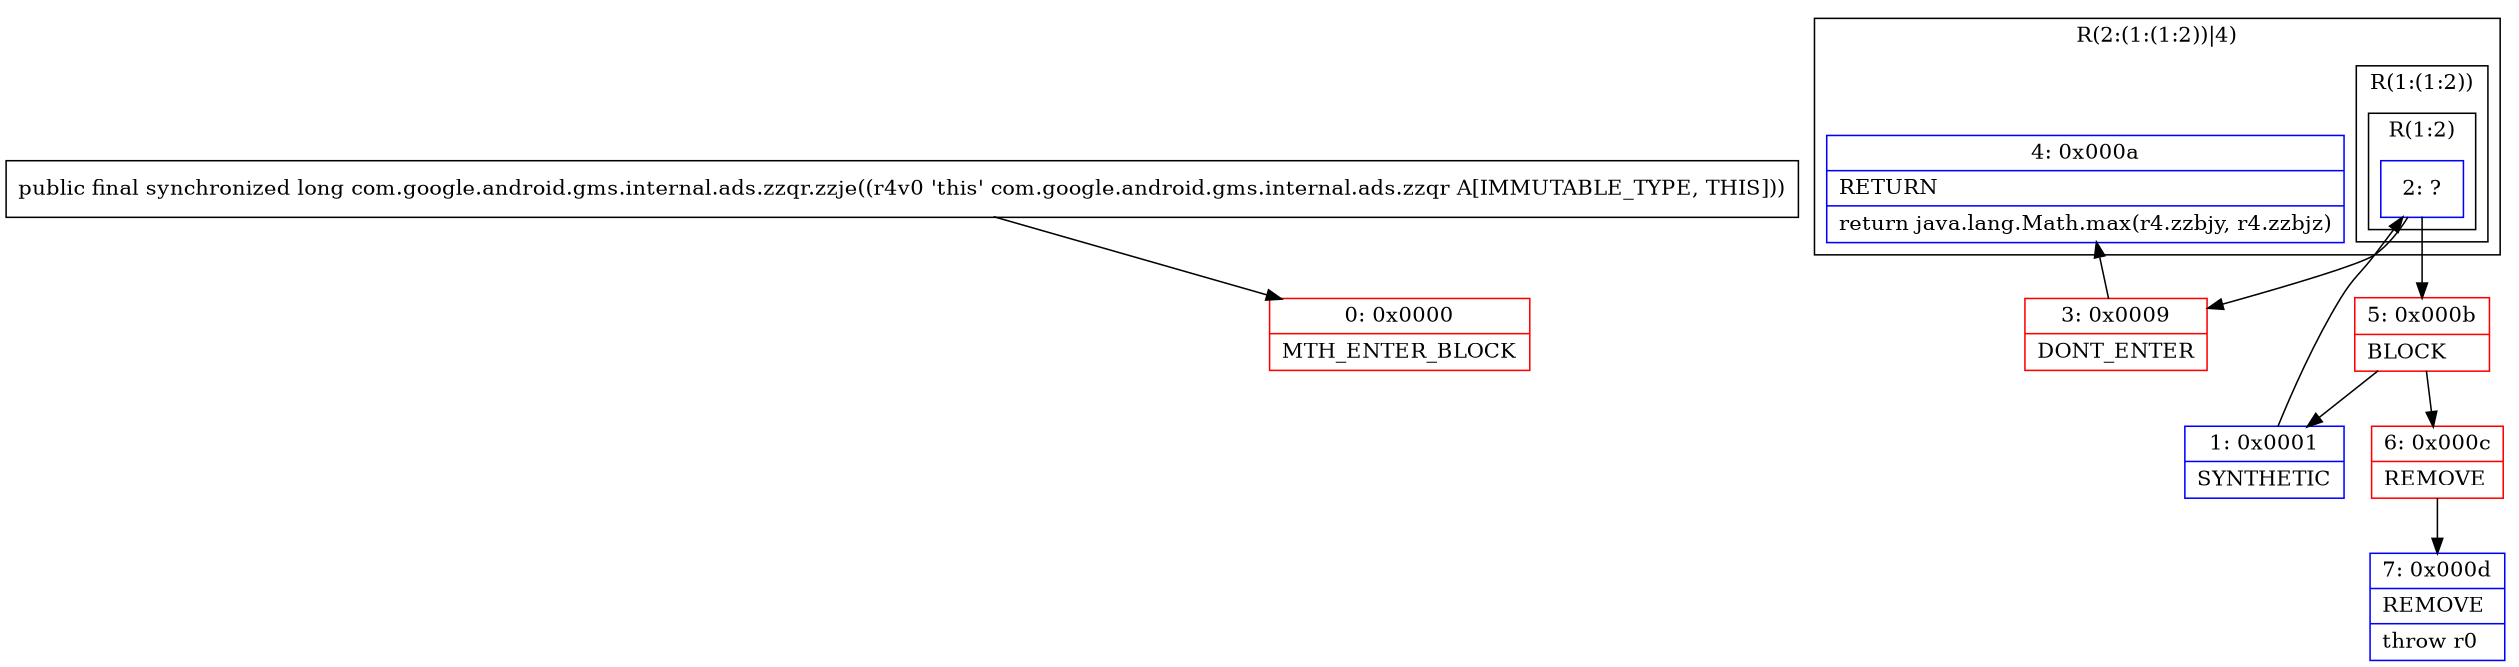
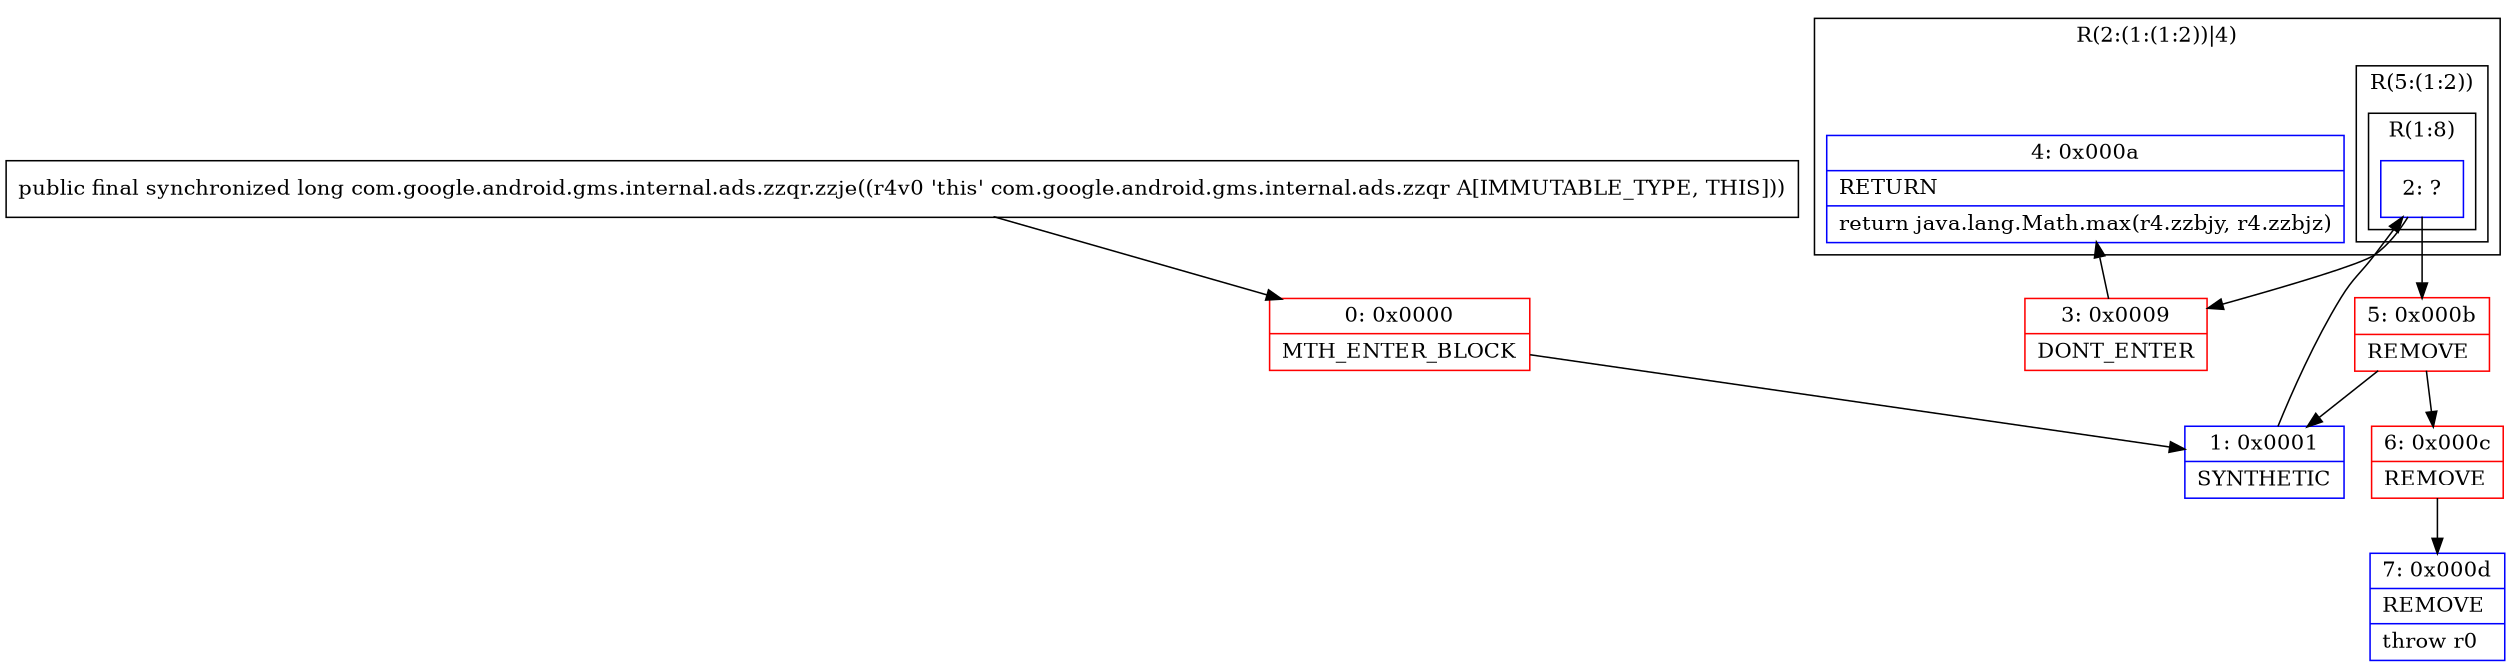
cluster "R(1:(1:2))": label "R(1:(1:2))" -> "R(5:(1:2))"
cluster "R(1:2)": label "R(1:2)" -> "R(1:8)"
node "5: 0x000b": text "BLOCK" -> "REMOVE"
edge "0: 0x0000" -> "1: 0x0001": added
